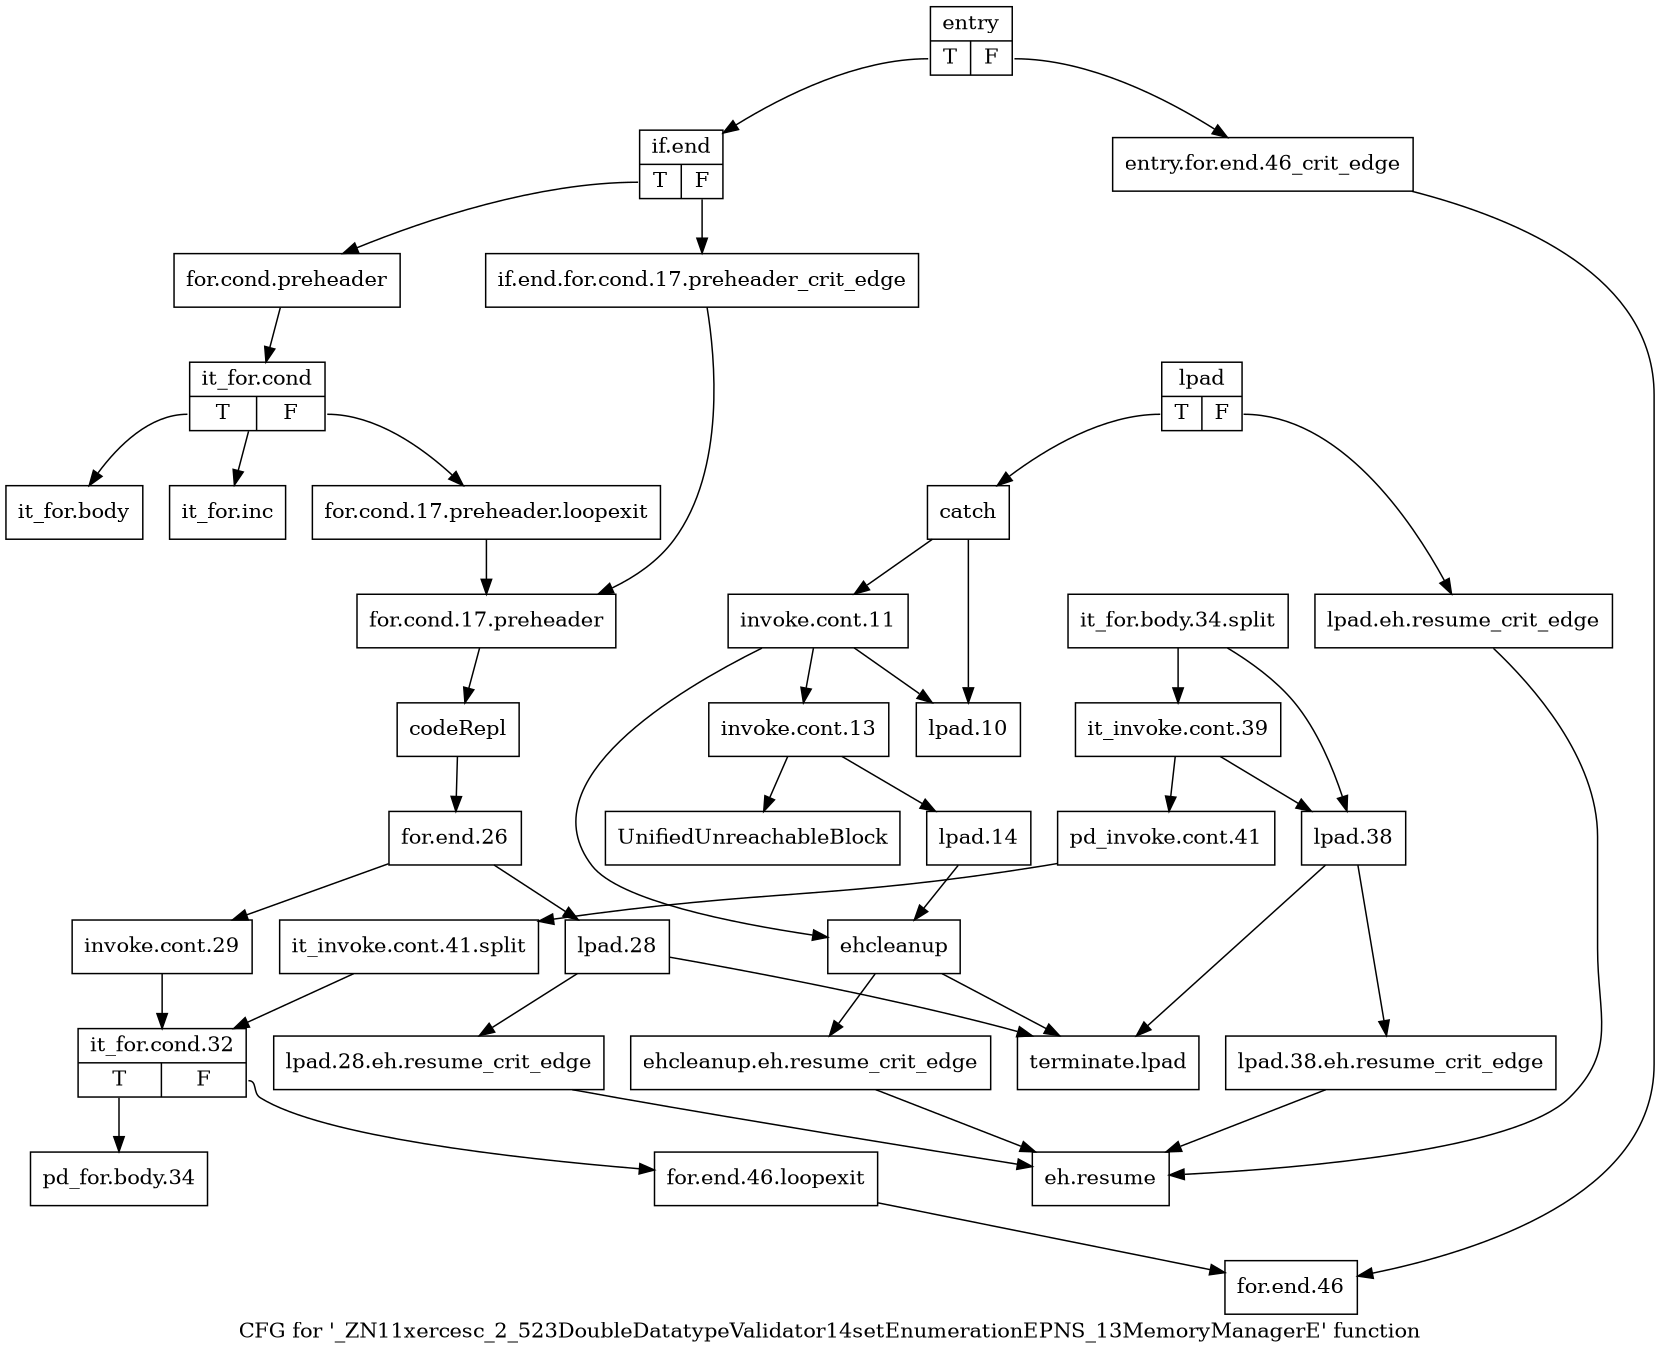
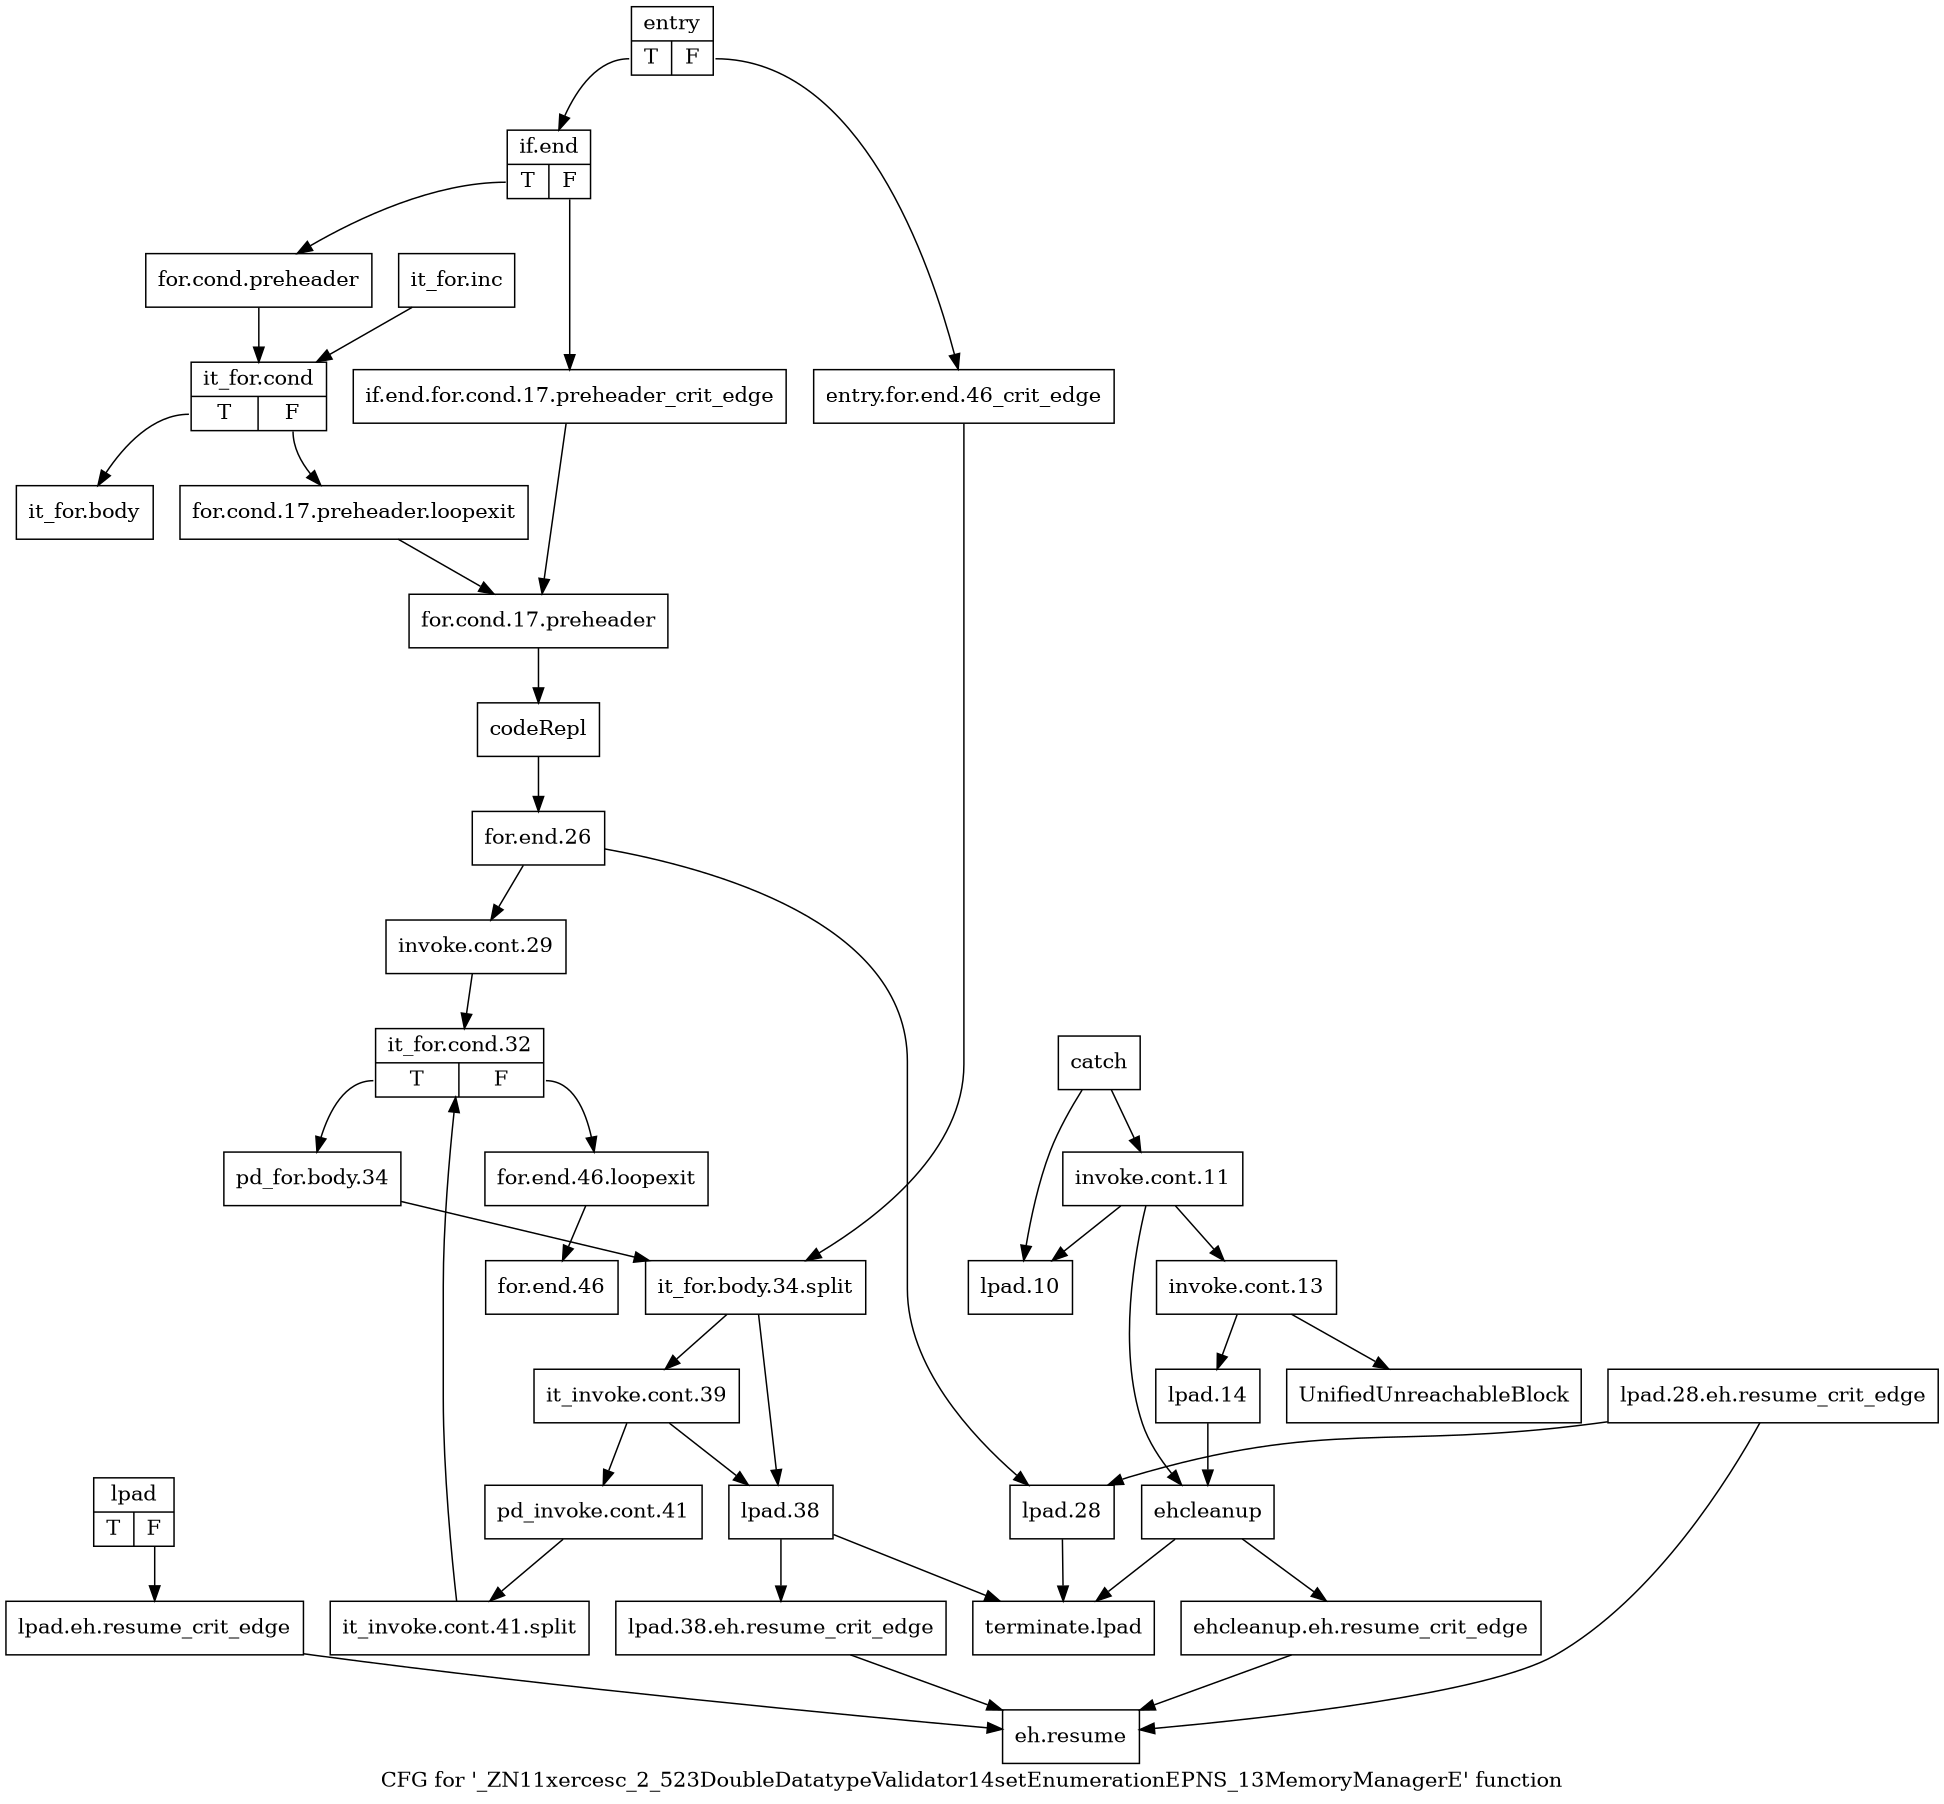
edge "lpad" -> "catch": removed
edge "it_for.cond" -> "it_for.inc": reversed
edge "entry.for.end.46_crit_edge" -> "for.end.46": now "entry.for.end.46_crit_edge" -> "it_for.body.34.split"
edge "lpad.28" -> "lpad.28.eh.resume_crit_edge": reversed
edge "pd_for.body.34" -> "it_for.body.34.split": added
